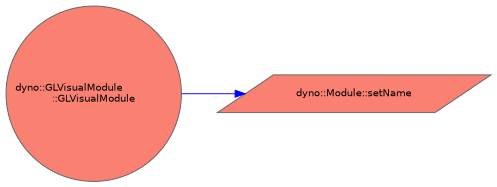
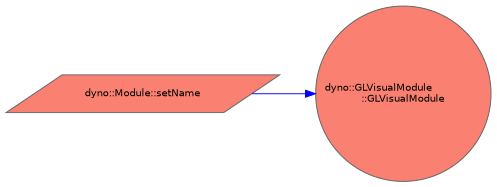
edge "dyno::GLVisualModule ::GLVisualModule" -> "dyno::Module::setName": reversed
